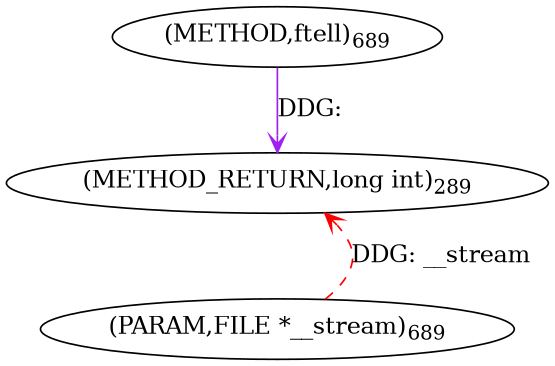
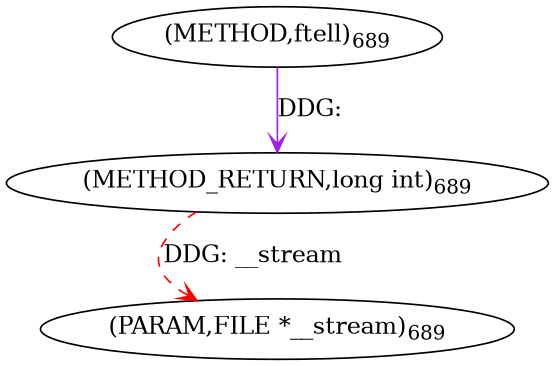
node "(METHOD_RETURN,long int)": text "289" -> "689"
edge "(PARAM,FILE *__stream)" -> "(METHOD_RETURN,long int)": reversed
